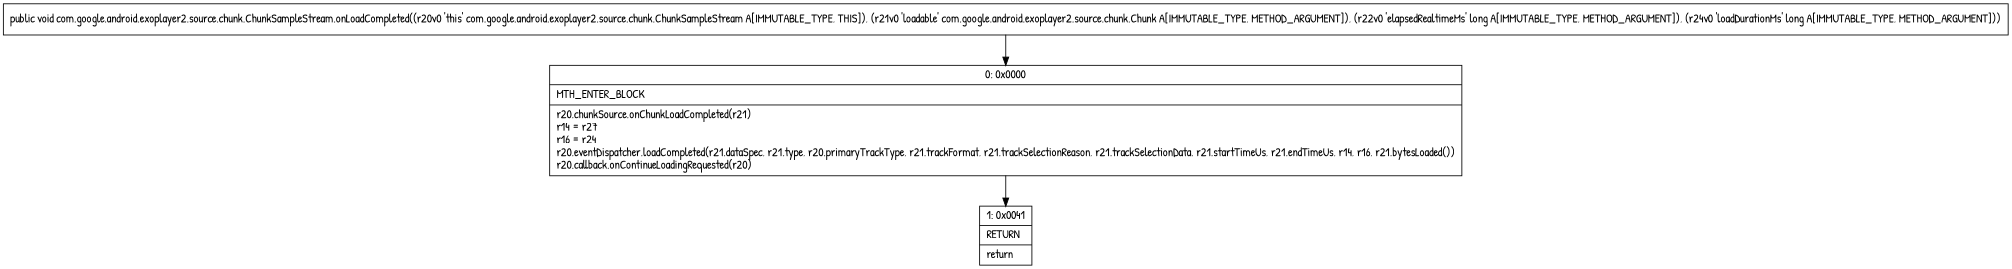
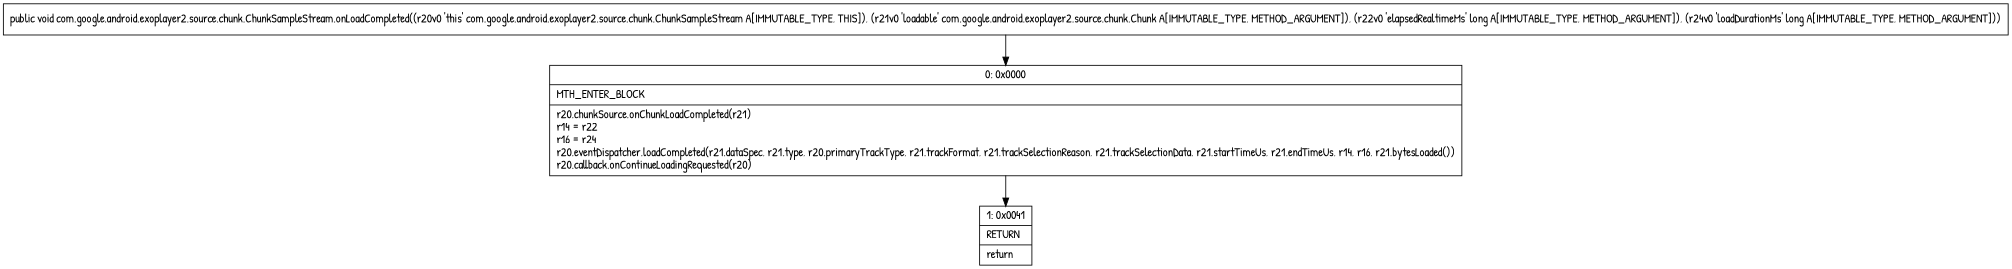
node "0: 0x0000": text "r14 = r27" -> "r14 = r22"
